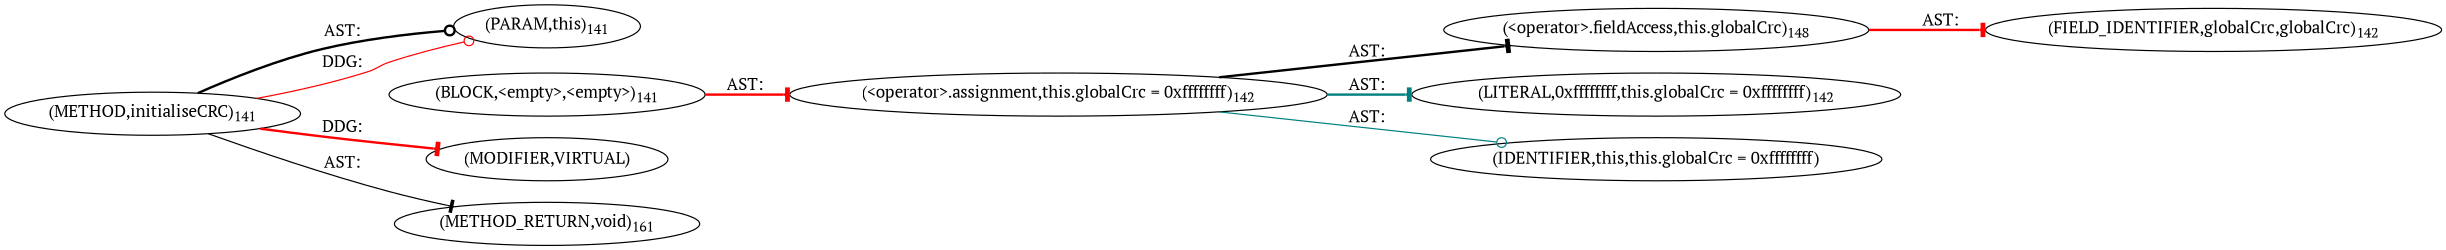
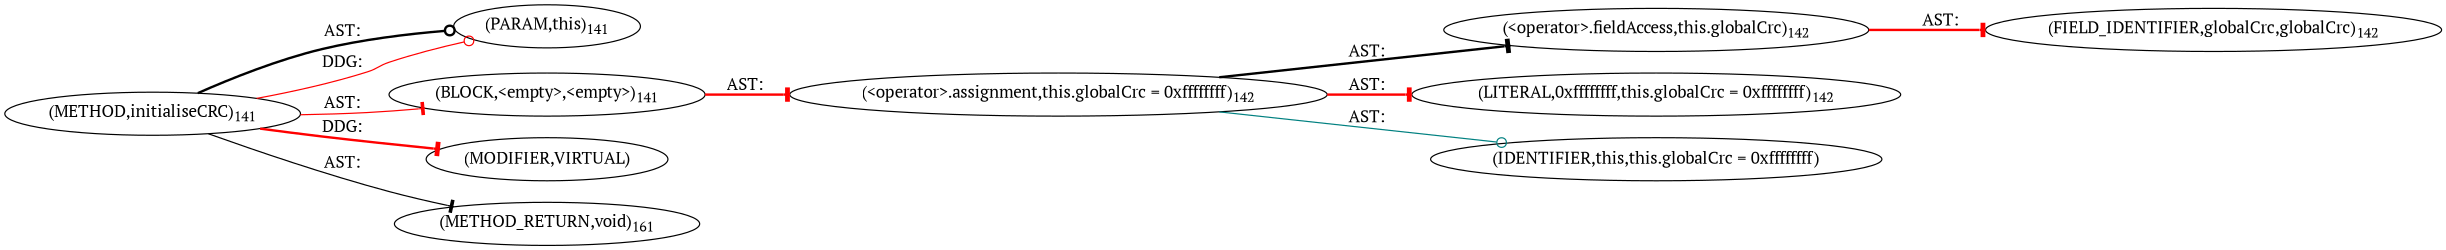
node "(<operator>.fieldAccess,this.globalCrc)": text "148" -> "142"
edge "(<operator>.assignment,this.globalCrc = 0xffffffff)" -> "(LITERAL,0xffffffff,this.globalCrc = 0xffffffff)": color teal -> red
edge "(METHOD,initialiseCRC)" -> "(BLOCK,<empty>,<empty>)": added, label "AST:"
